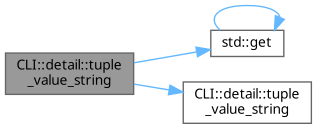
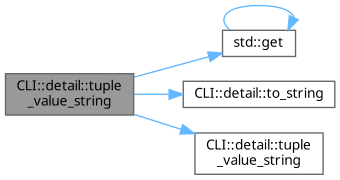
node "CLI::detail::to_string": added
